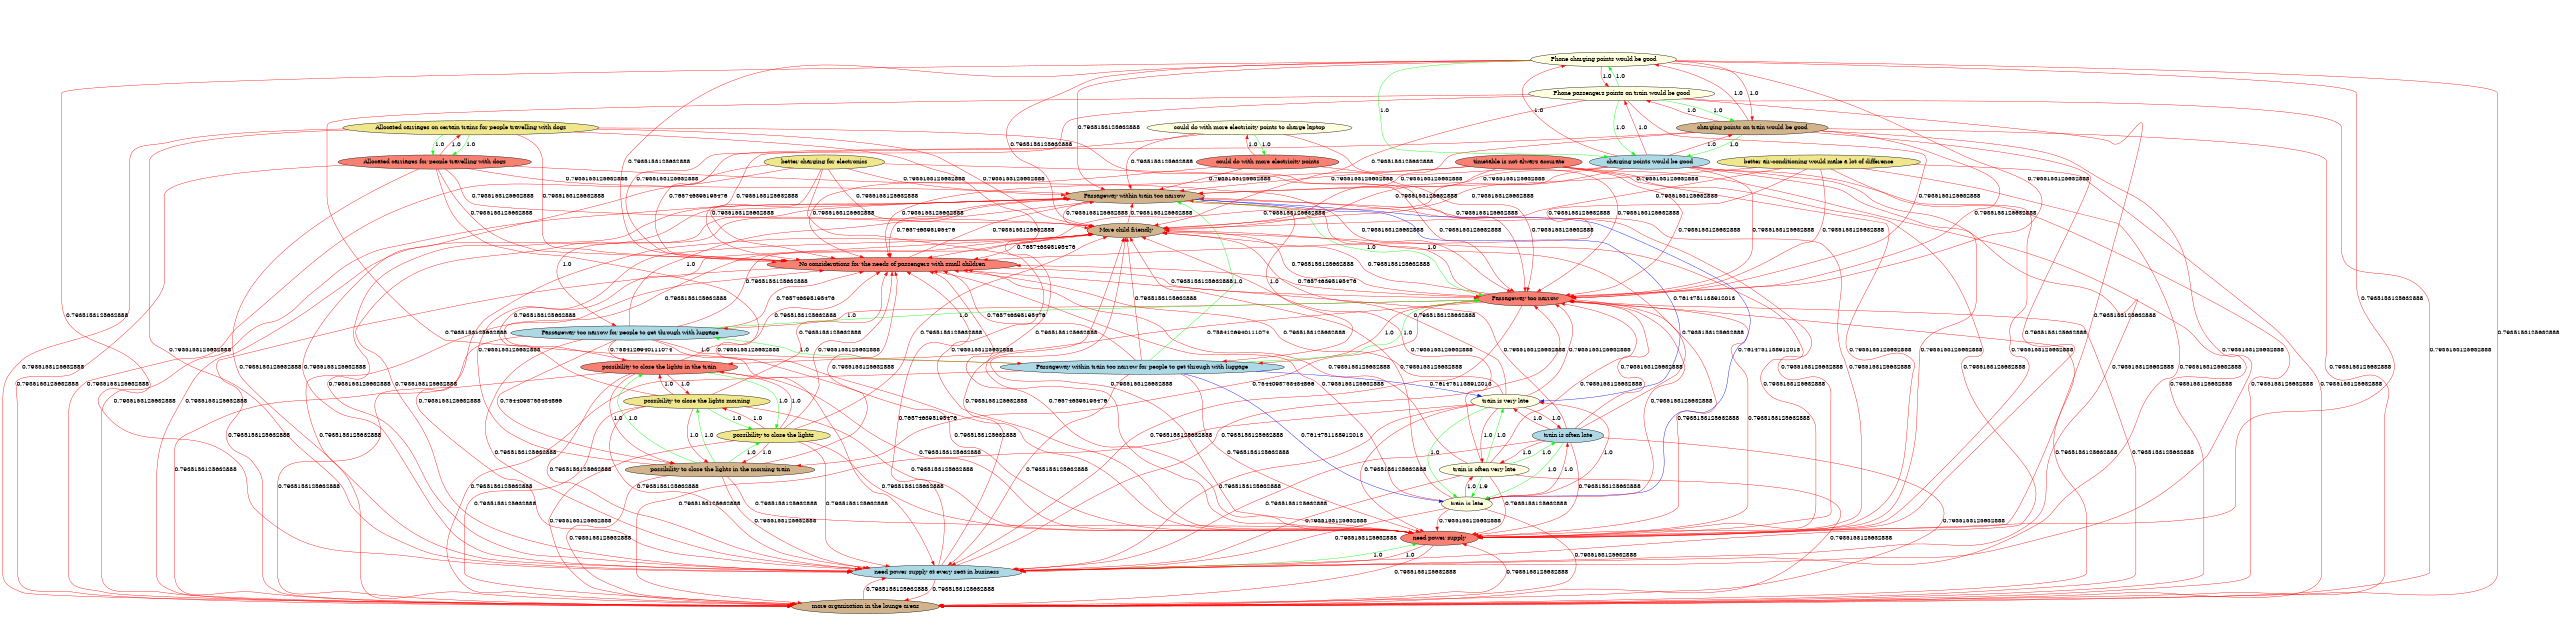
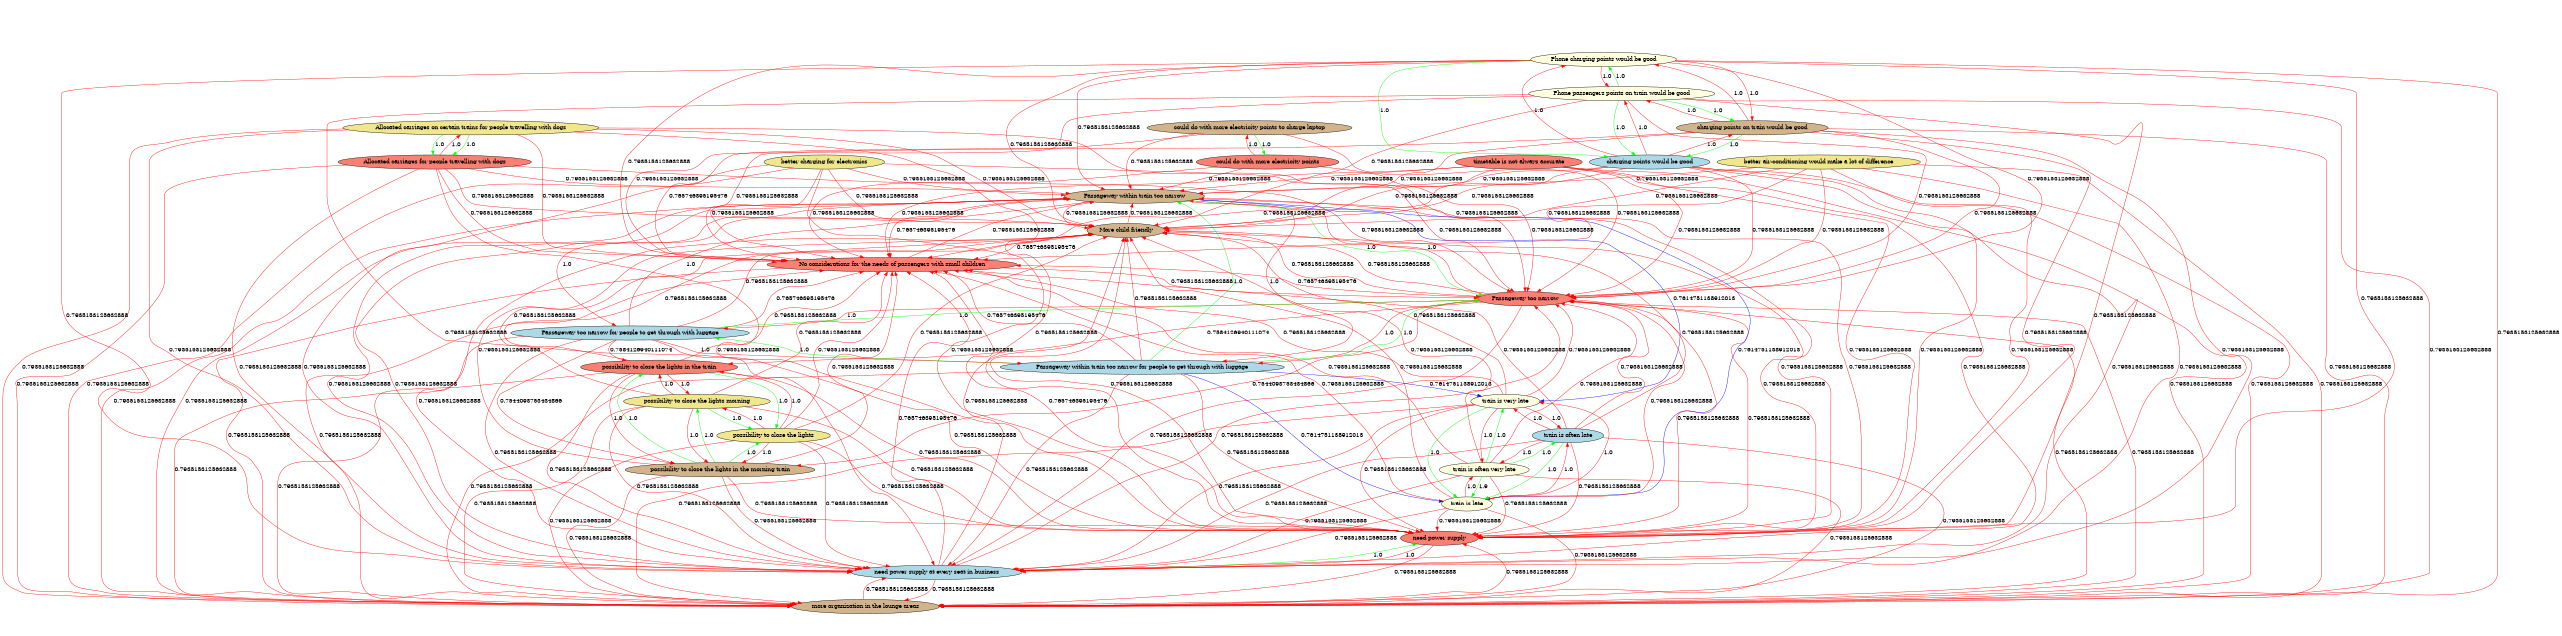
node "could do with more electricity points to charge laptop": fillcolor lightyellow -> tan
